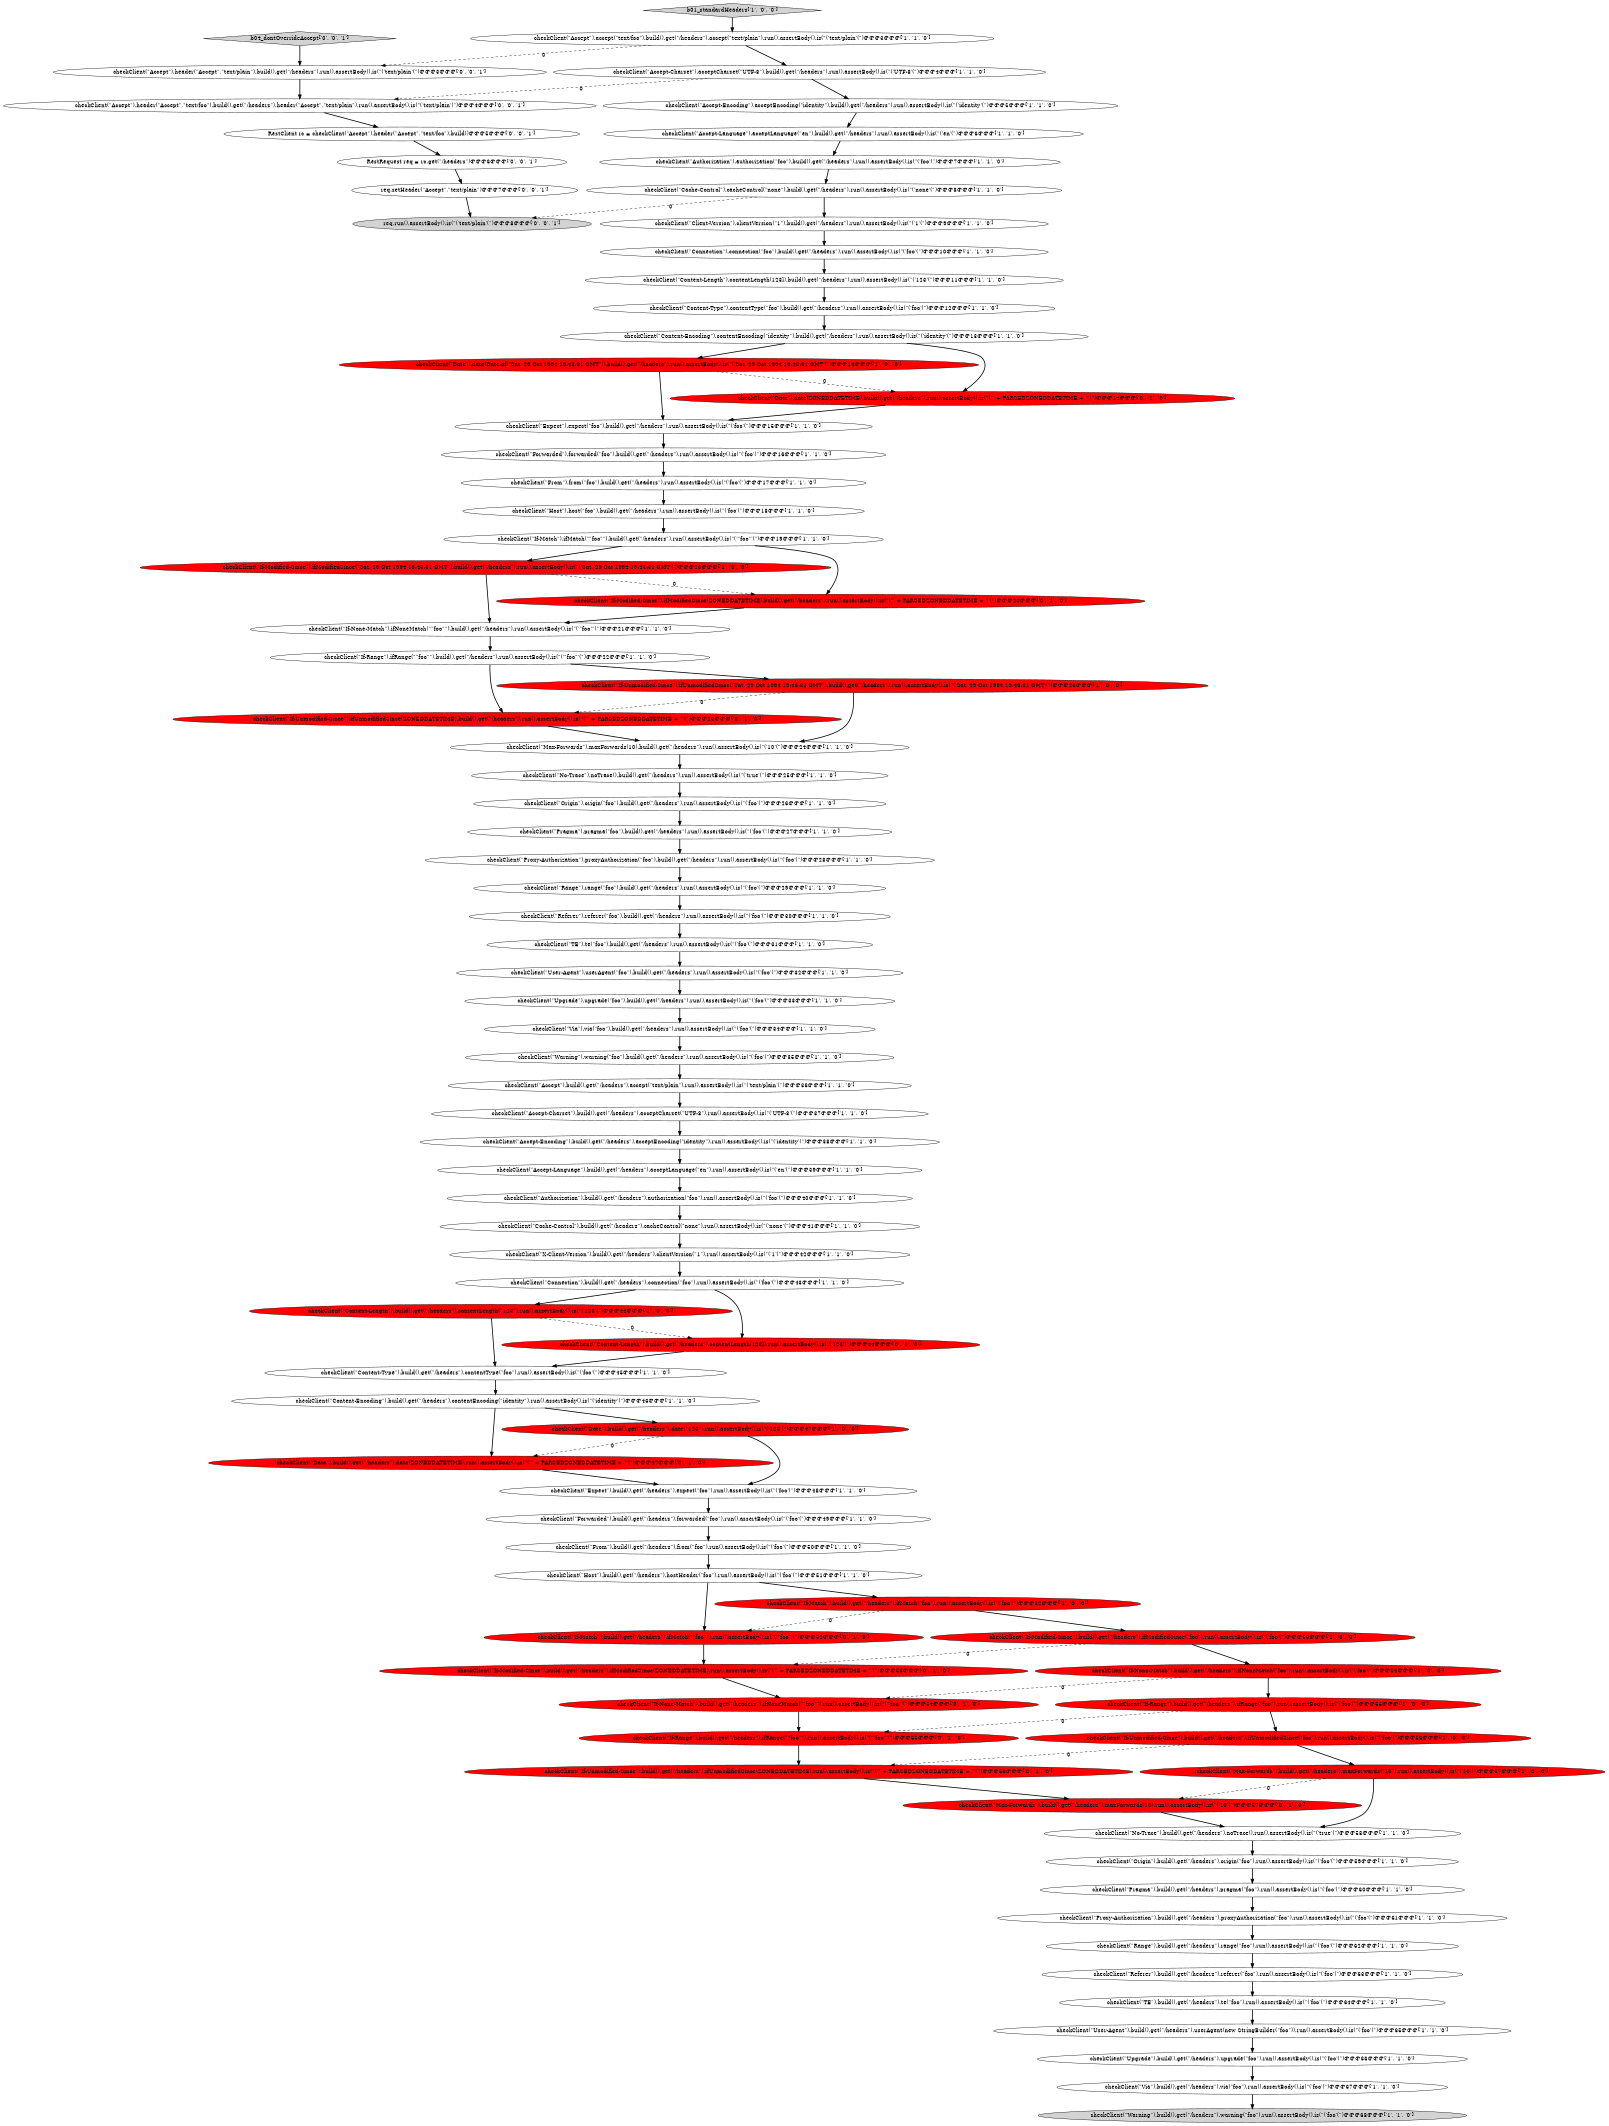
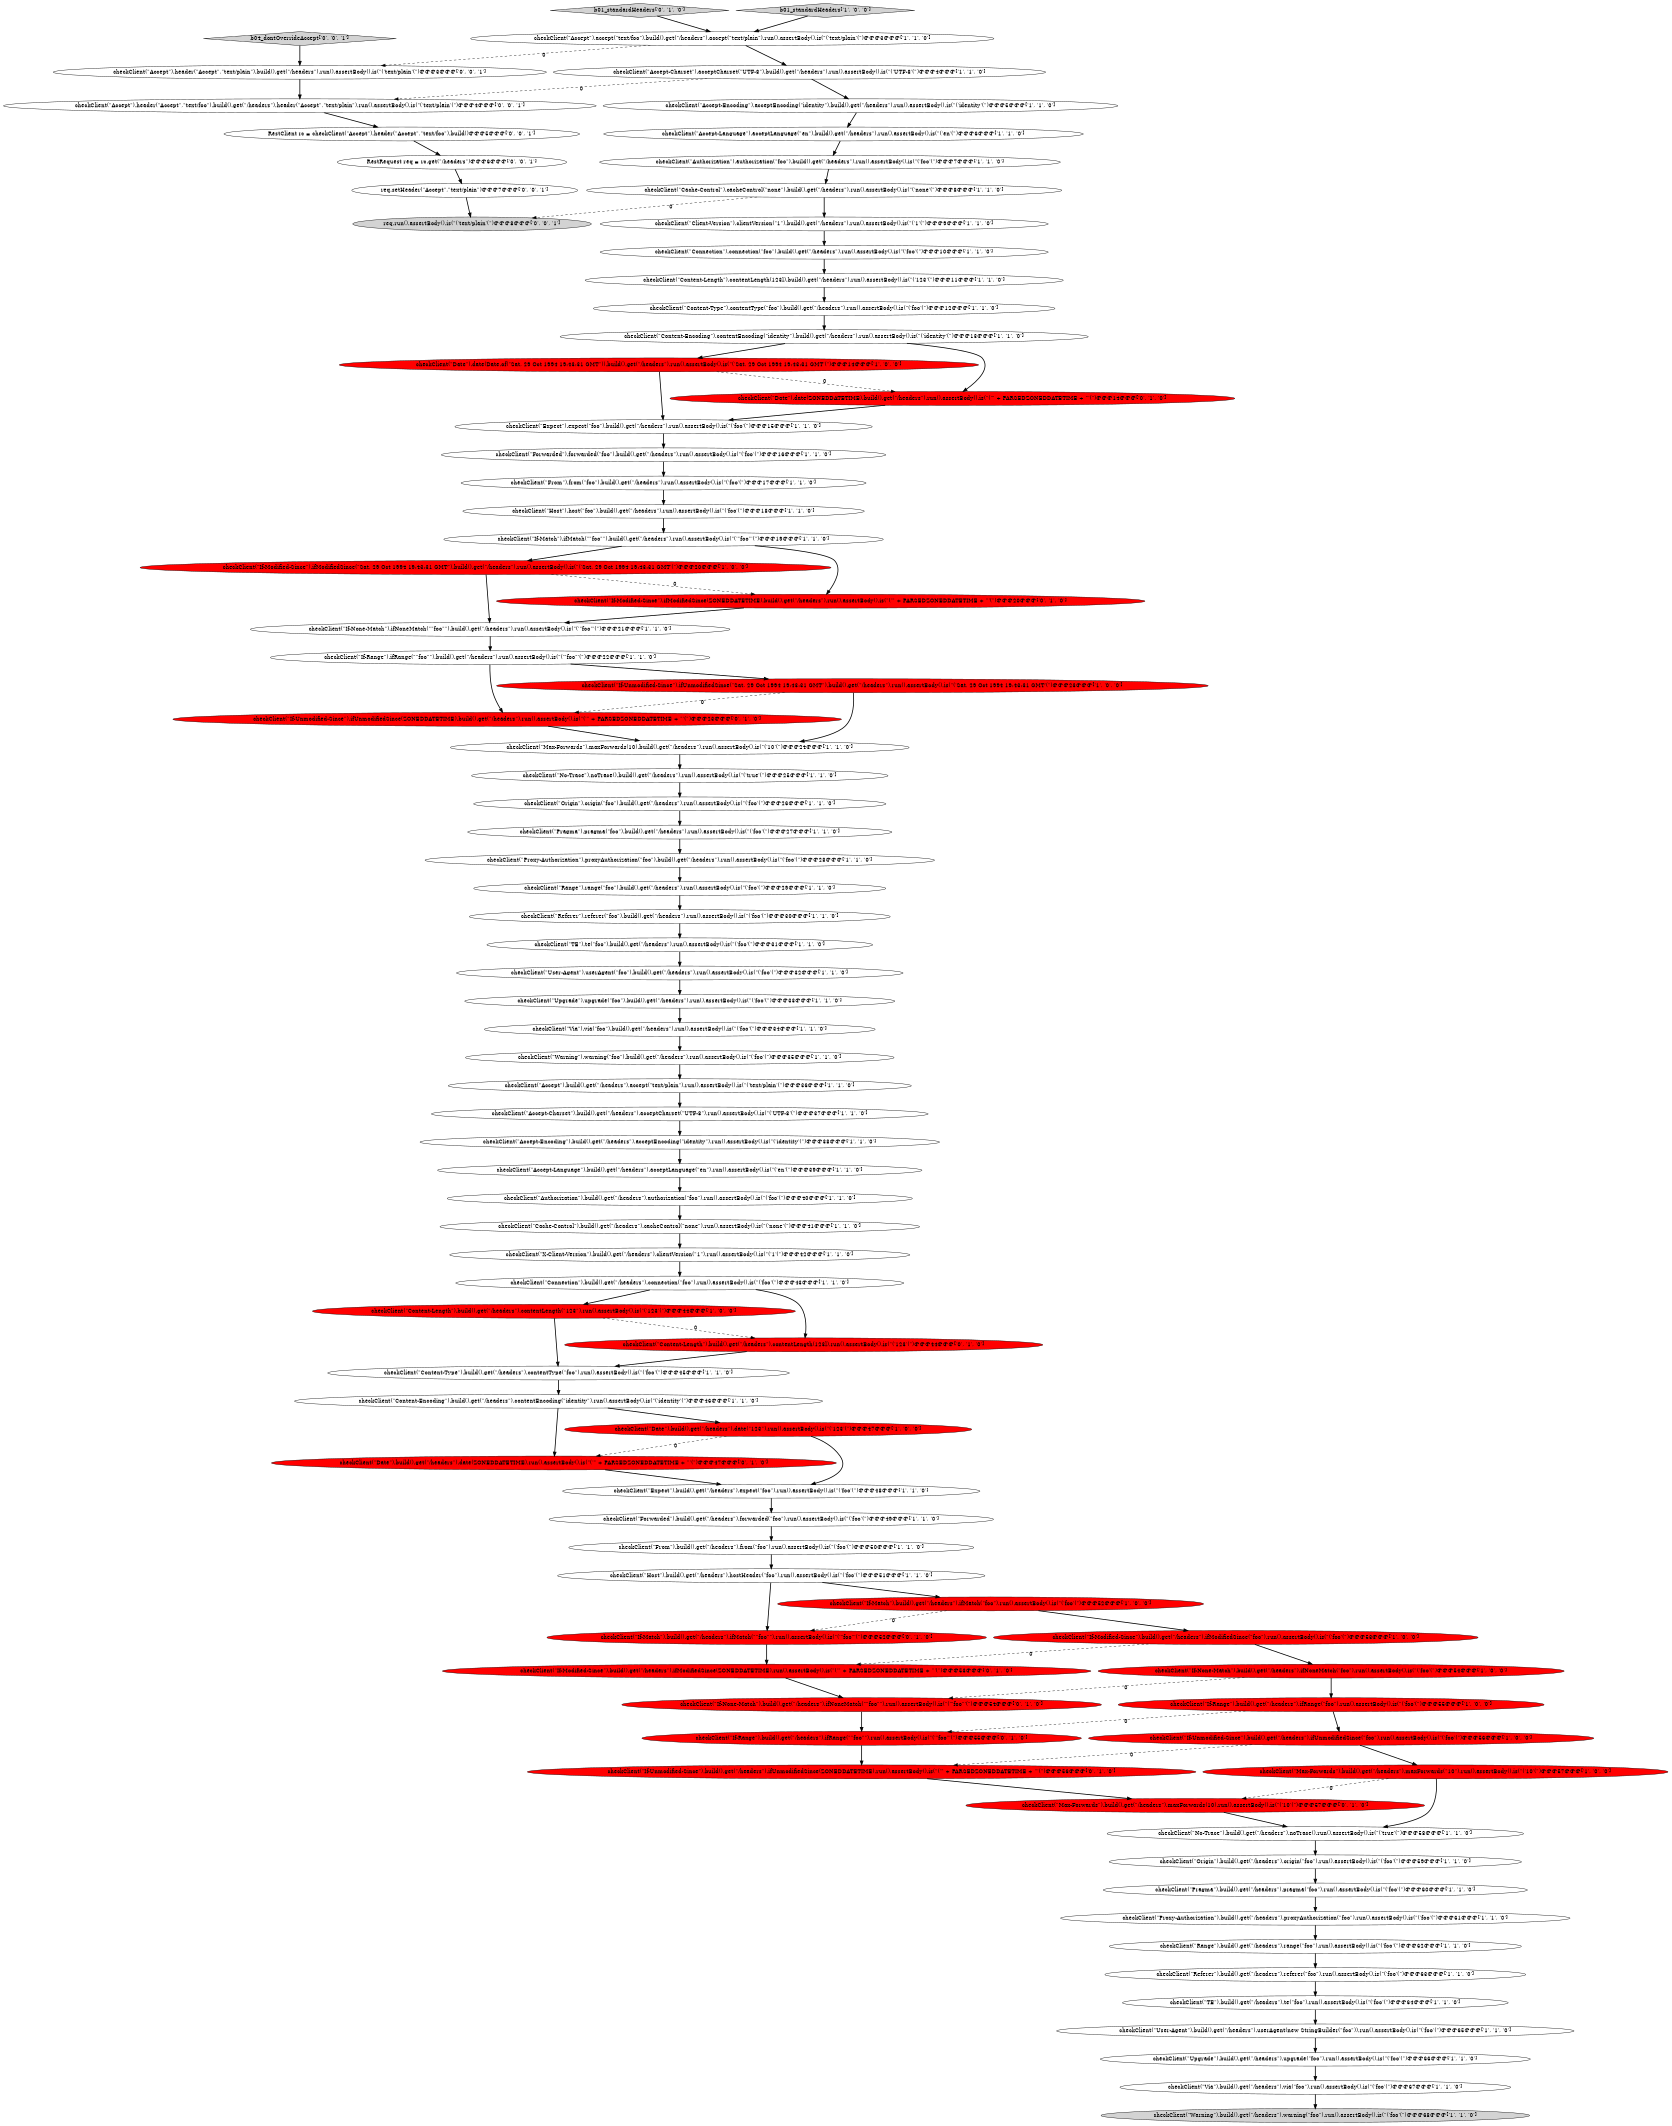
node "b01_standardHeaders['0', '1', '0']": added
